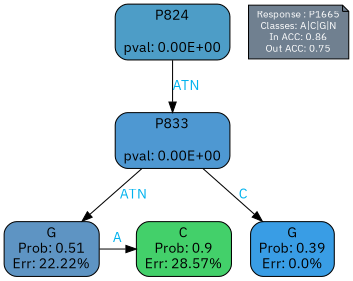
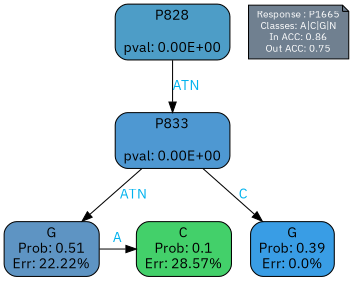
node "P824 pval: 0.00E+00": label "P824 pval: 0.00E+00" -> "P828 pval: 0.00E+00"
node "C Prob: 0.9 Err: 28.57%": label "C Prob: 0.9 Err: 28.57%" -> "C Prob: 0.1 Err: 28.57%"
